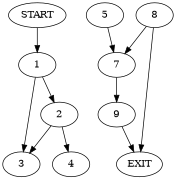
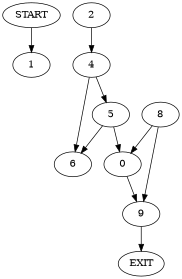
node "7": label "7" -> "0"
edge "8" -> "EXIT": now "8" -> "9"
edge "1" -> "2": removed
edge "4" -> "5": added
node "3": removed
node "6": added
